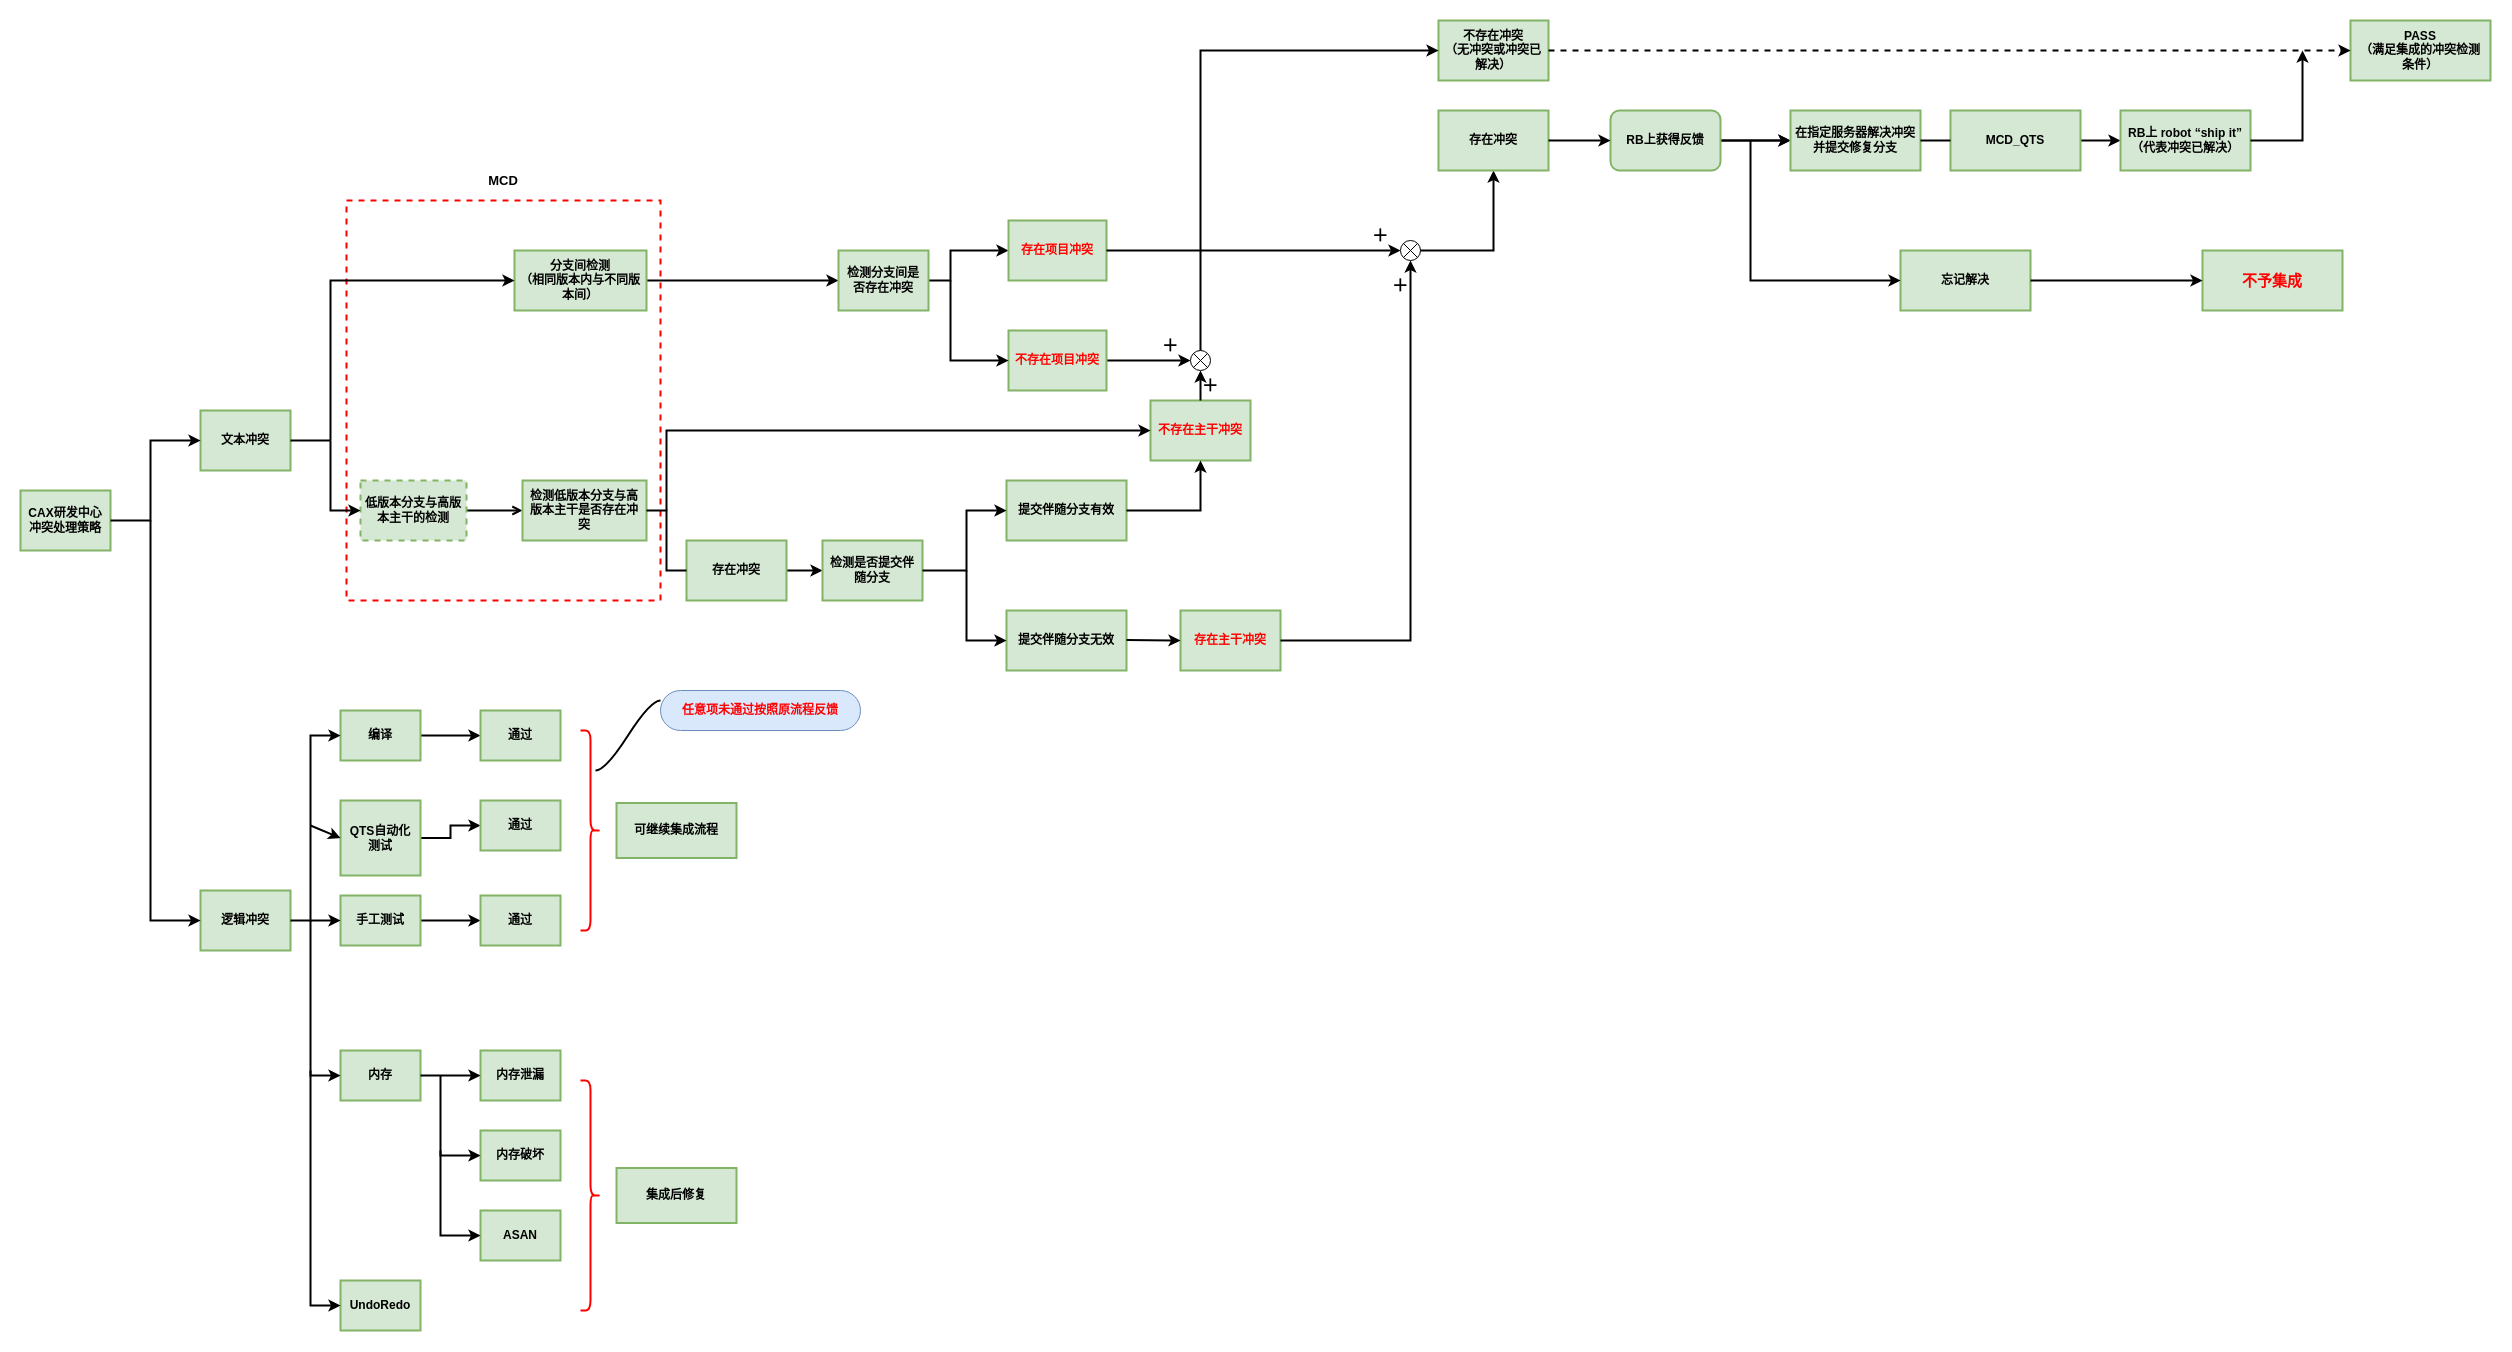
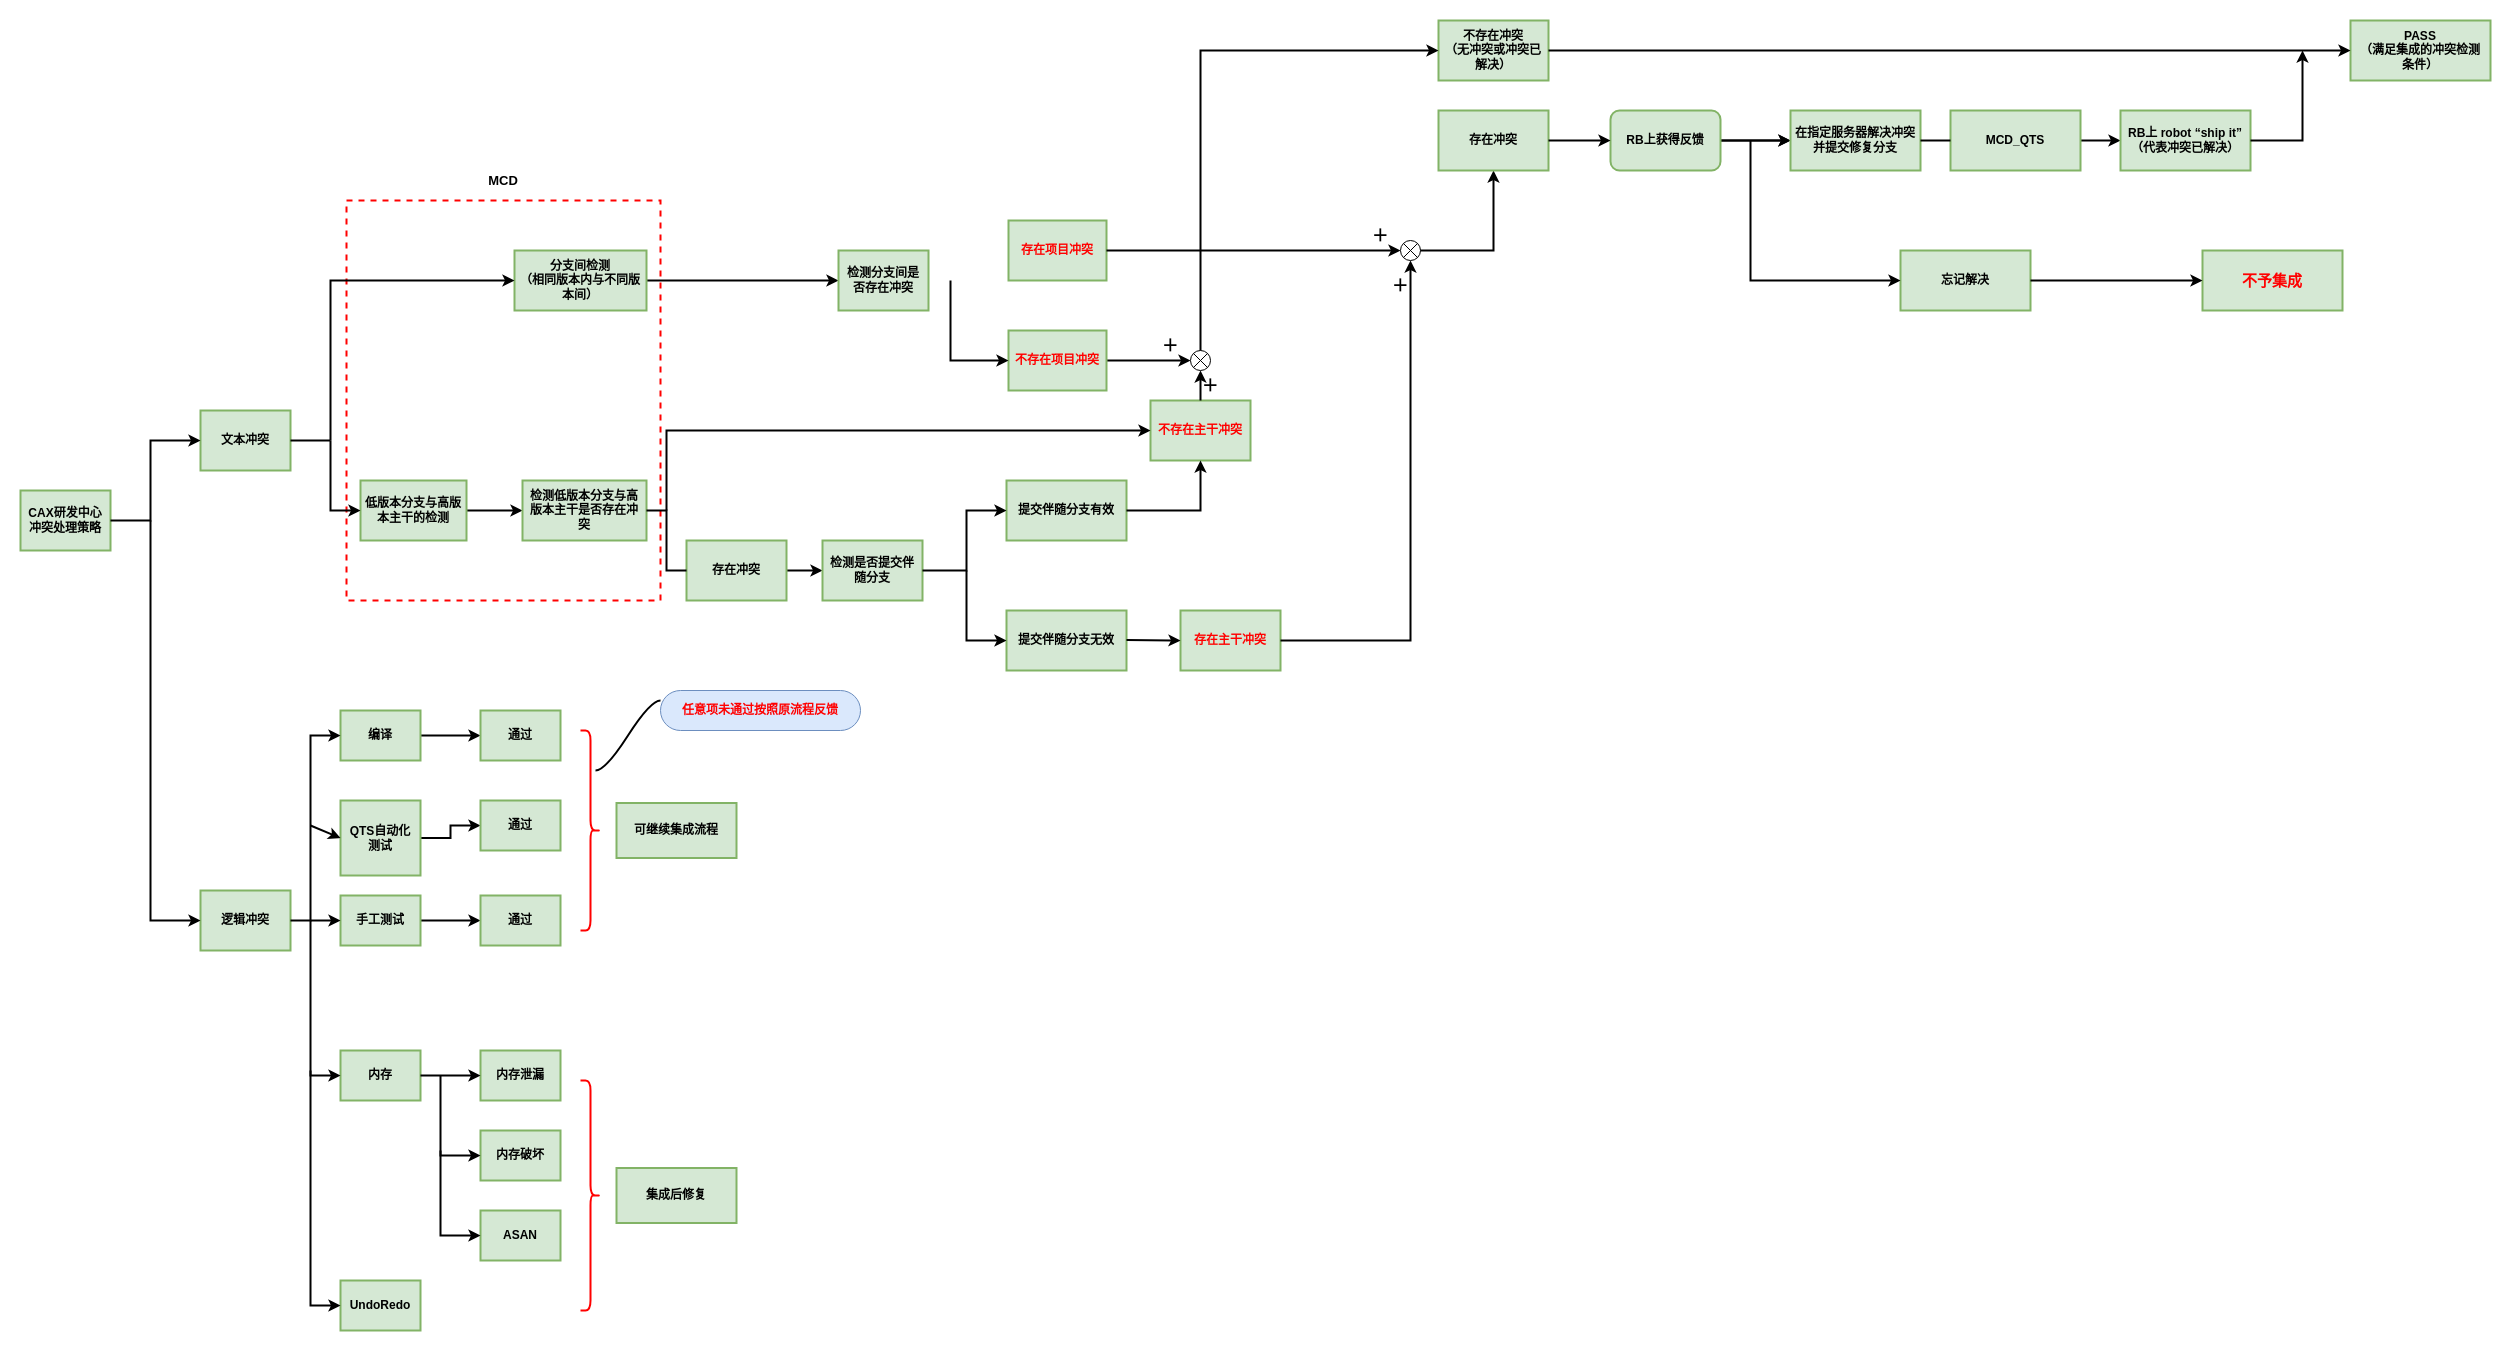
edge "不存在冲突 （无冲突或冲突已解决）" -> "PASS （满足集成的冲突检测条件）": style dashed -> solid
edge "检测分支间是否存在冲突" -> "存在项目冲突": removed
node "低版本分支与高版本主干的检测": style dashed -> solid
edge "低版本分支与高版本主干的检测" -> "检测低版本分支与高版本主干是否存在冲突": arrowhead open -> classic
